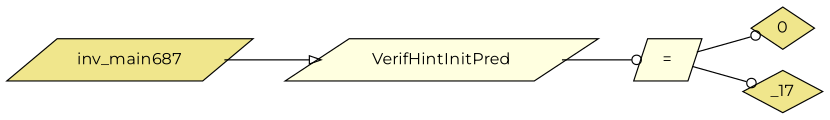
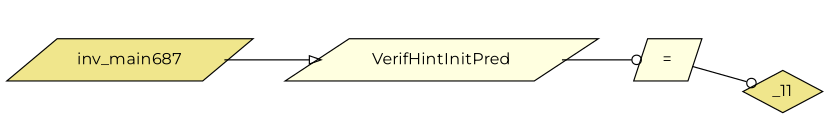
node "0": removed
node "_17": label "_17" -> "_11"
